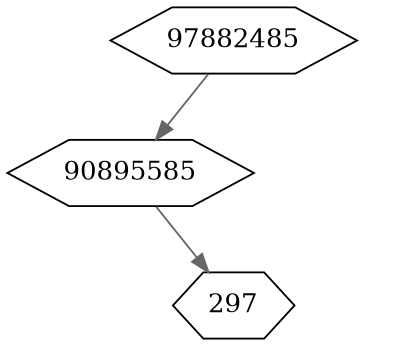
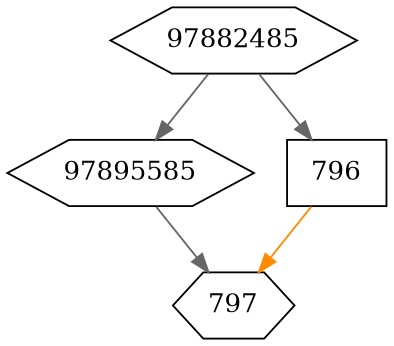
node "90895585": label "90895585" -> "97895585"
node "796": added
node "297": label "297" -> "797"
